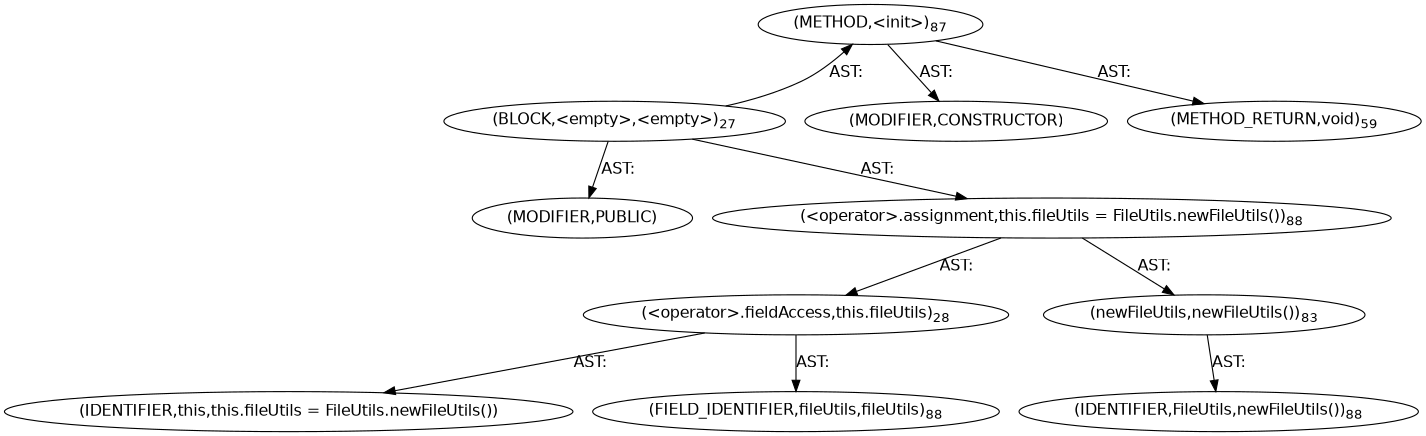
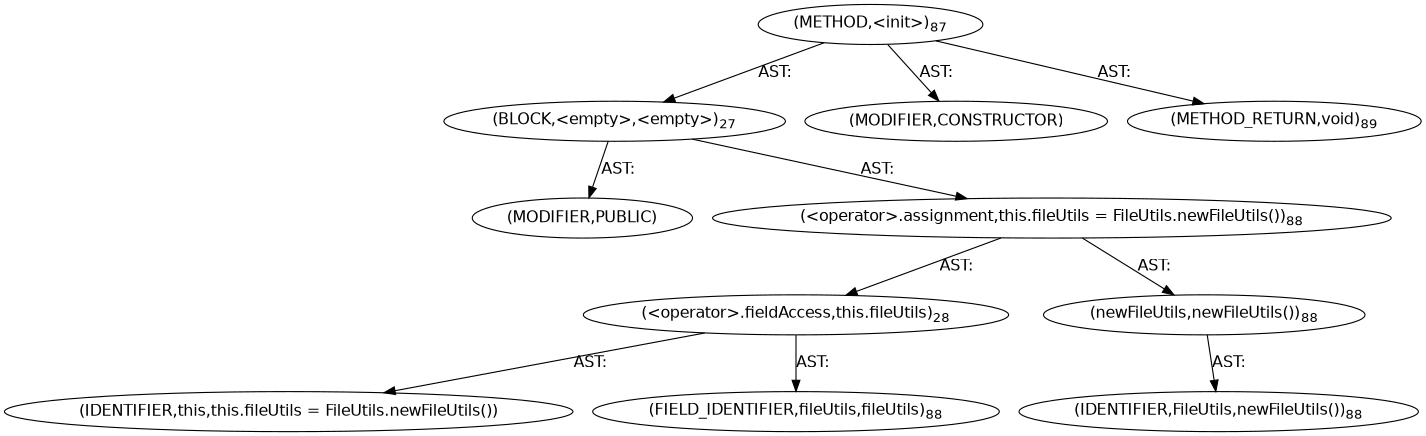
edge "(BLOCK,<empty>,<empty>)" -> "(METHOD,<init>)": reversed
node "(METHOD_RETURN,void)": text "59" -> "89"
node "(newFileUtils,newFileUtils())": text "83" -> "88"
